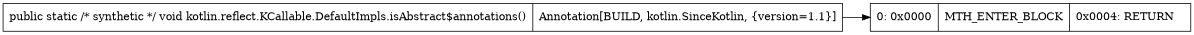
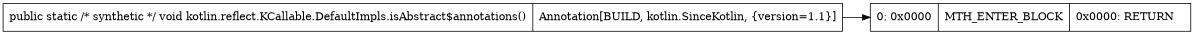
node "0: 0x0000": text "0x0004: RETURN" -> "0x0000: RETURN"
